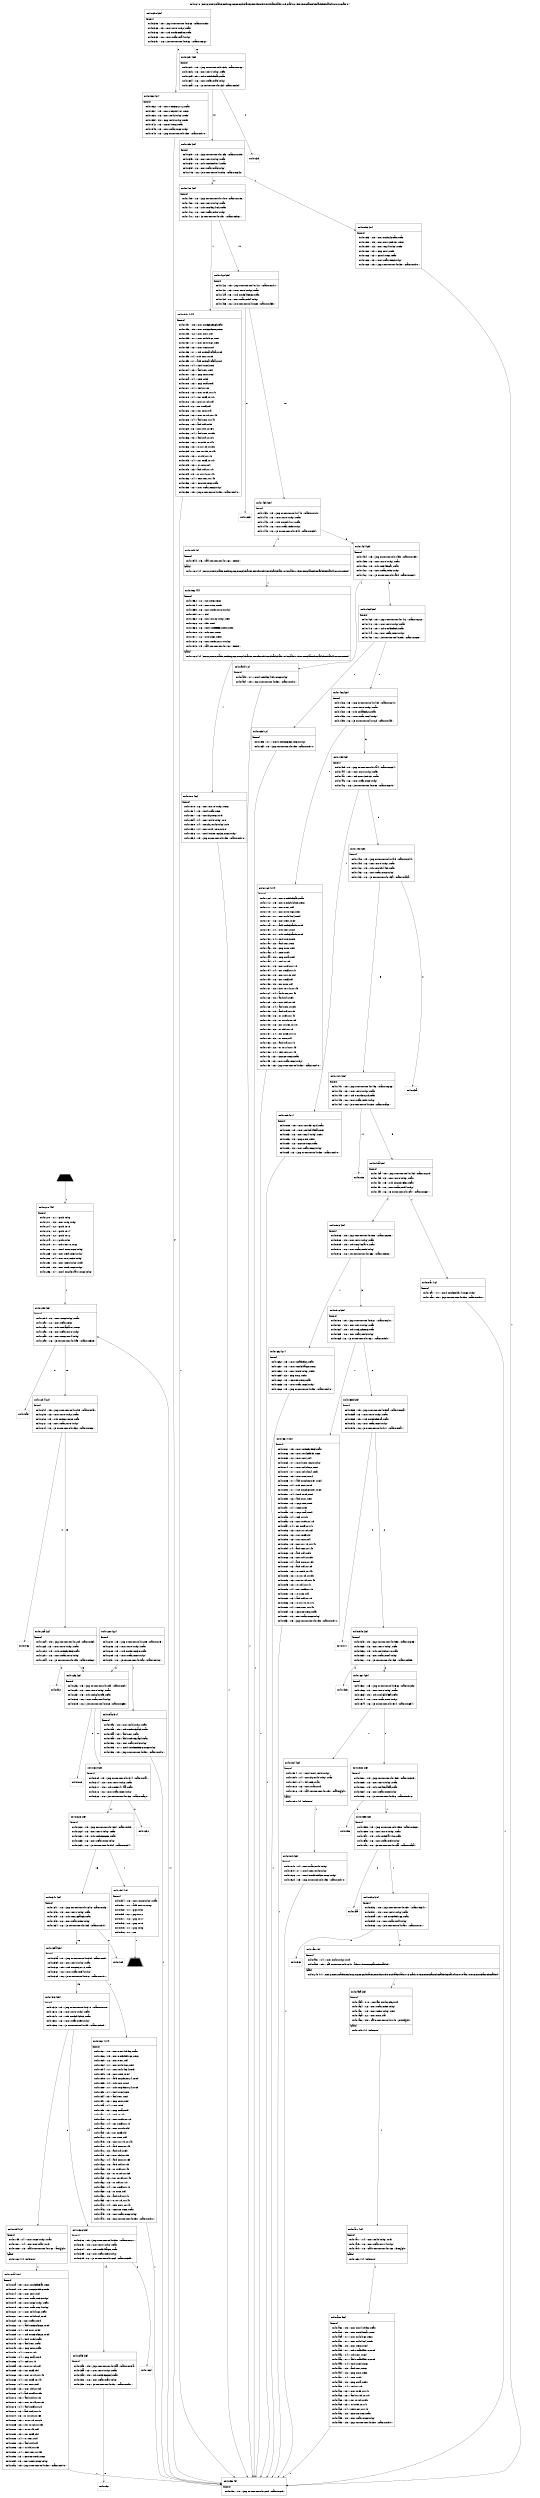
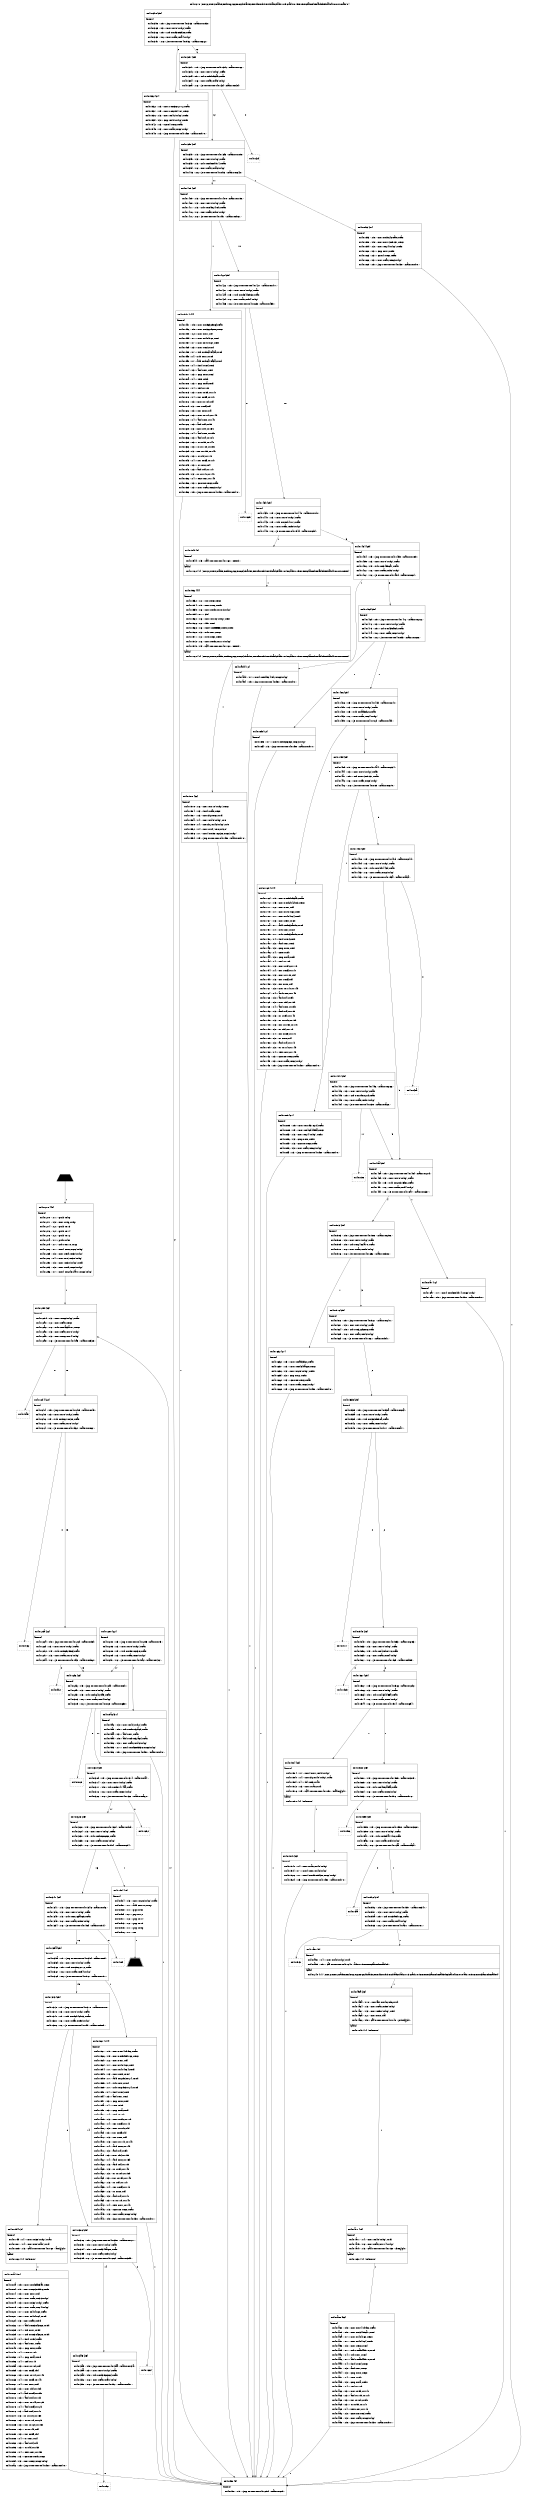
edge "0x4014b8 [25]" -> "0x4014d1 [25]": now "0x4014b8 [25]" -> "0x4014ea [25]"
node "0x401e61 [151]": removed
